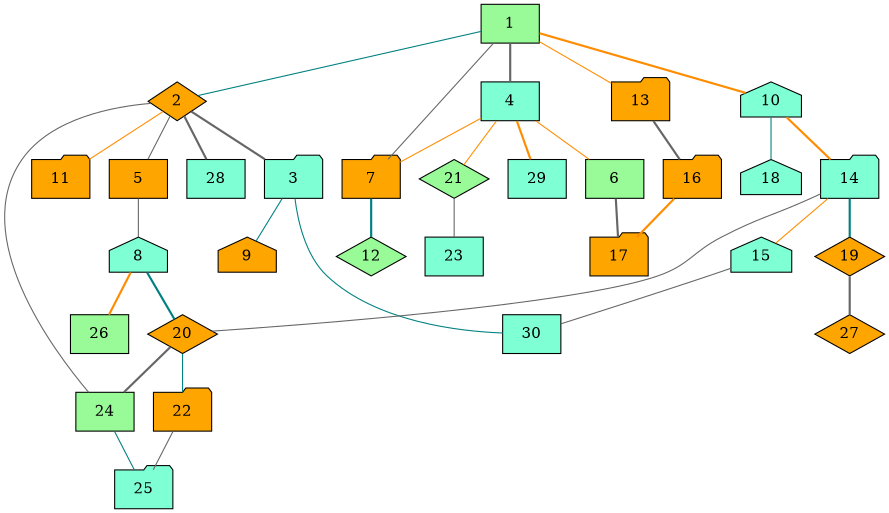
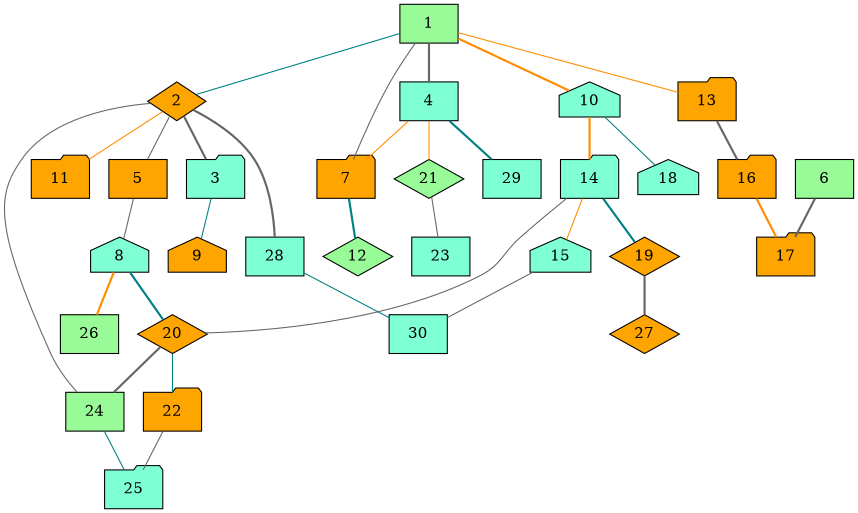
edge "4" -- "29": color darkorange -> teal
edge "4" -- "6": removed
edge "3" -- "30": now "28" -- "30"
